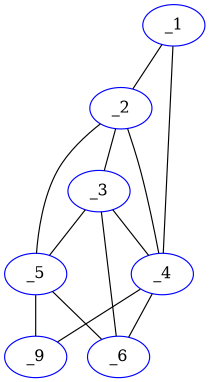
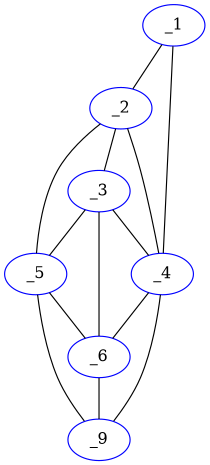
edge "_6" -- "_9": added
